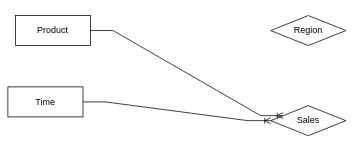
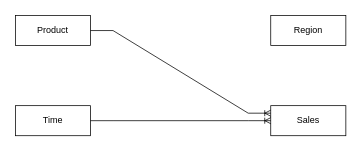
node "Region": shape diamond -> rectangle
node "Time": moved (45, 102) -> (53, 120)
node "Sales": shape diamond -> rectangle
